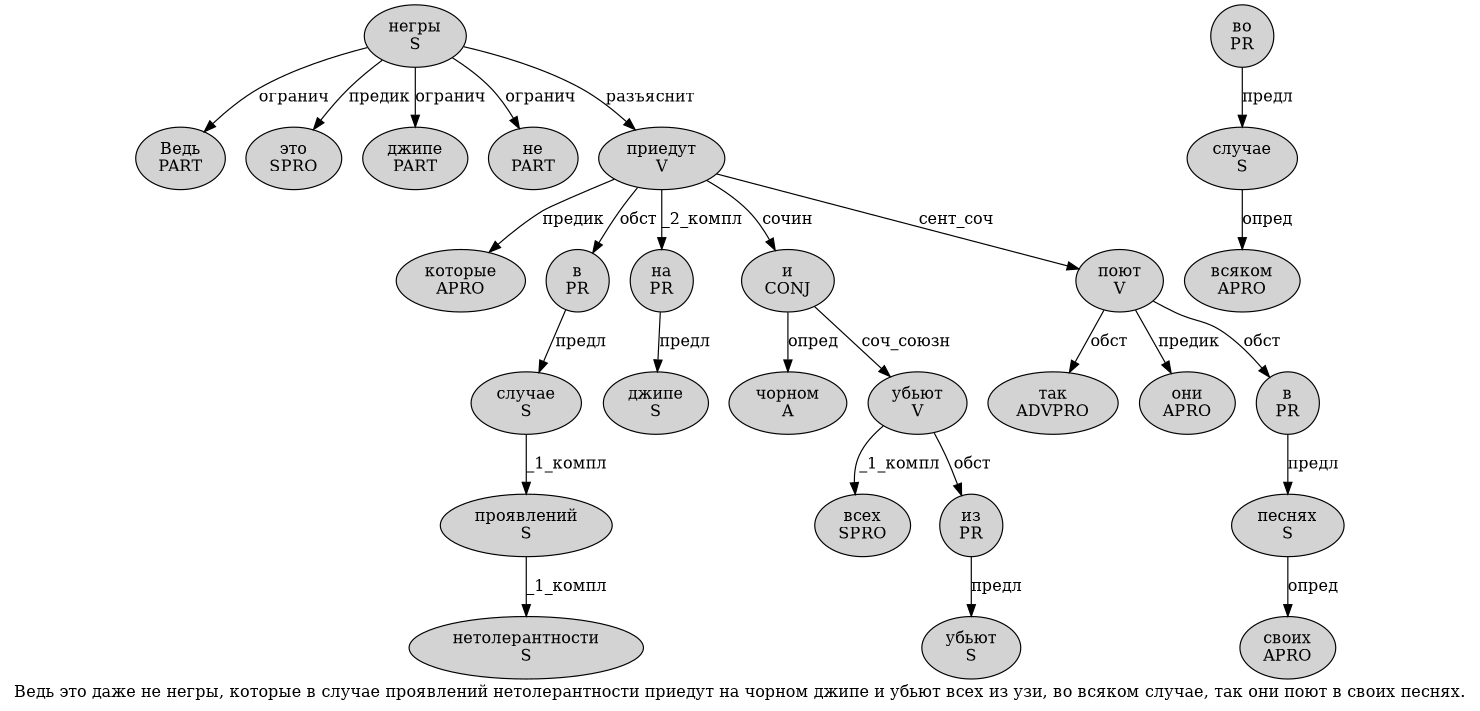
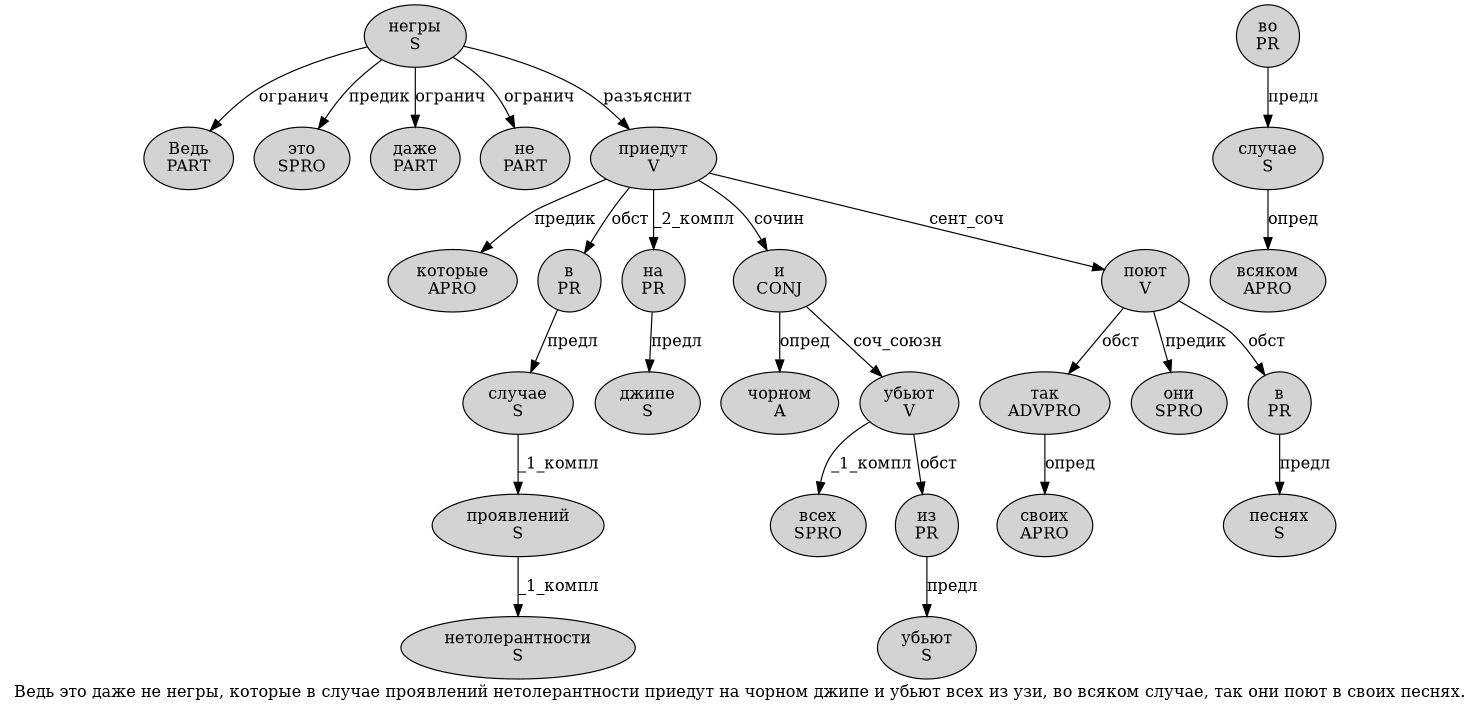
node "джипе PART": label "джипе PART" -> "даже PART"
node "они APRO": label "они APRO" -> "они SPRO"
edge "песнях S" -> "своих APRO": now "так ADVPRO" -> "своих APRO"
